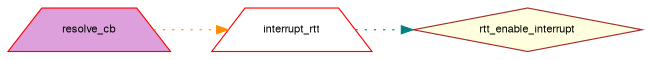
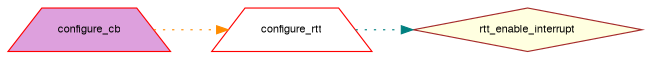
node "resolve_cb": label "resolve_cb" -> "configure_cb"
node "interrupt_rtt": label "interrupt_rtt" -> "configure_rtt"
